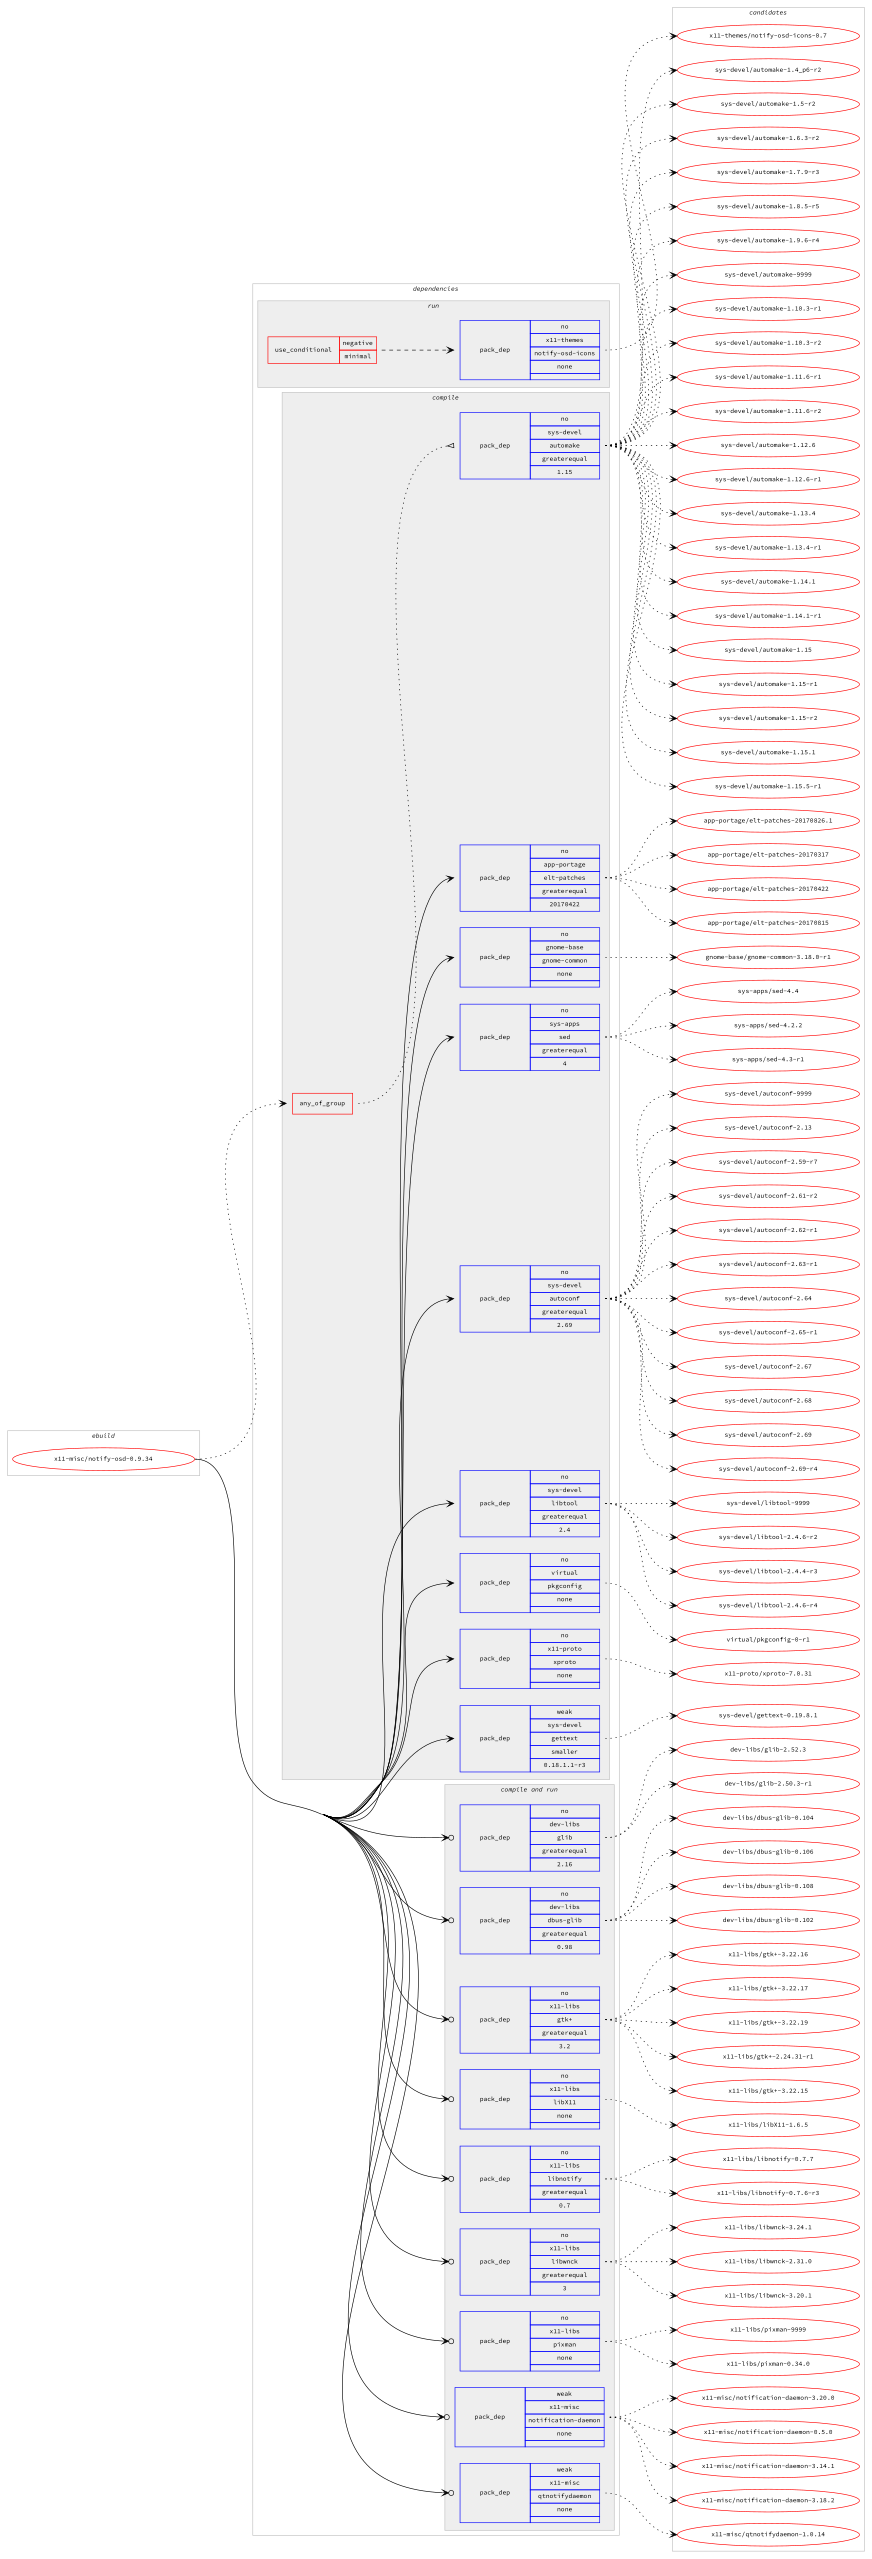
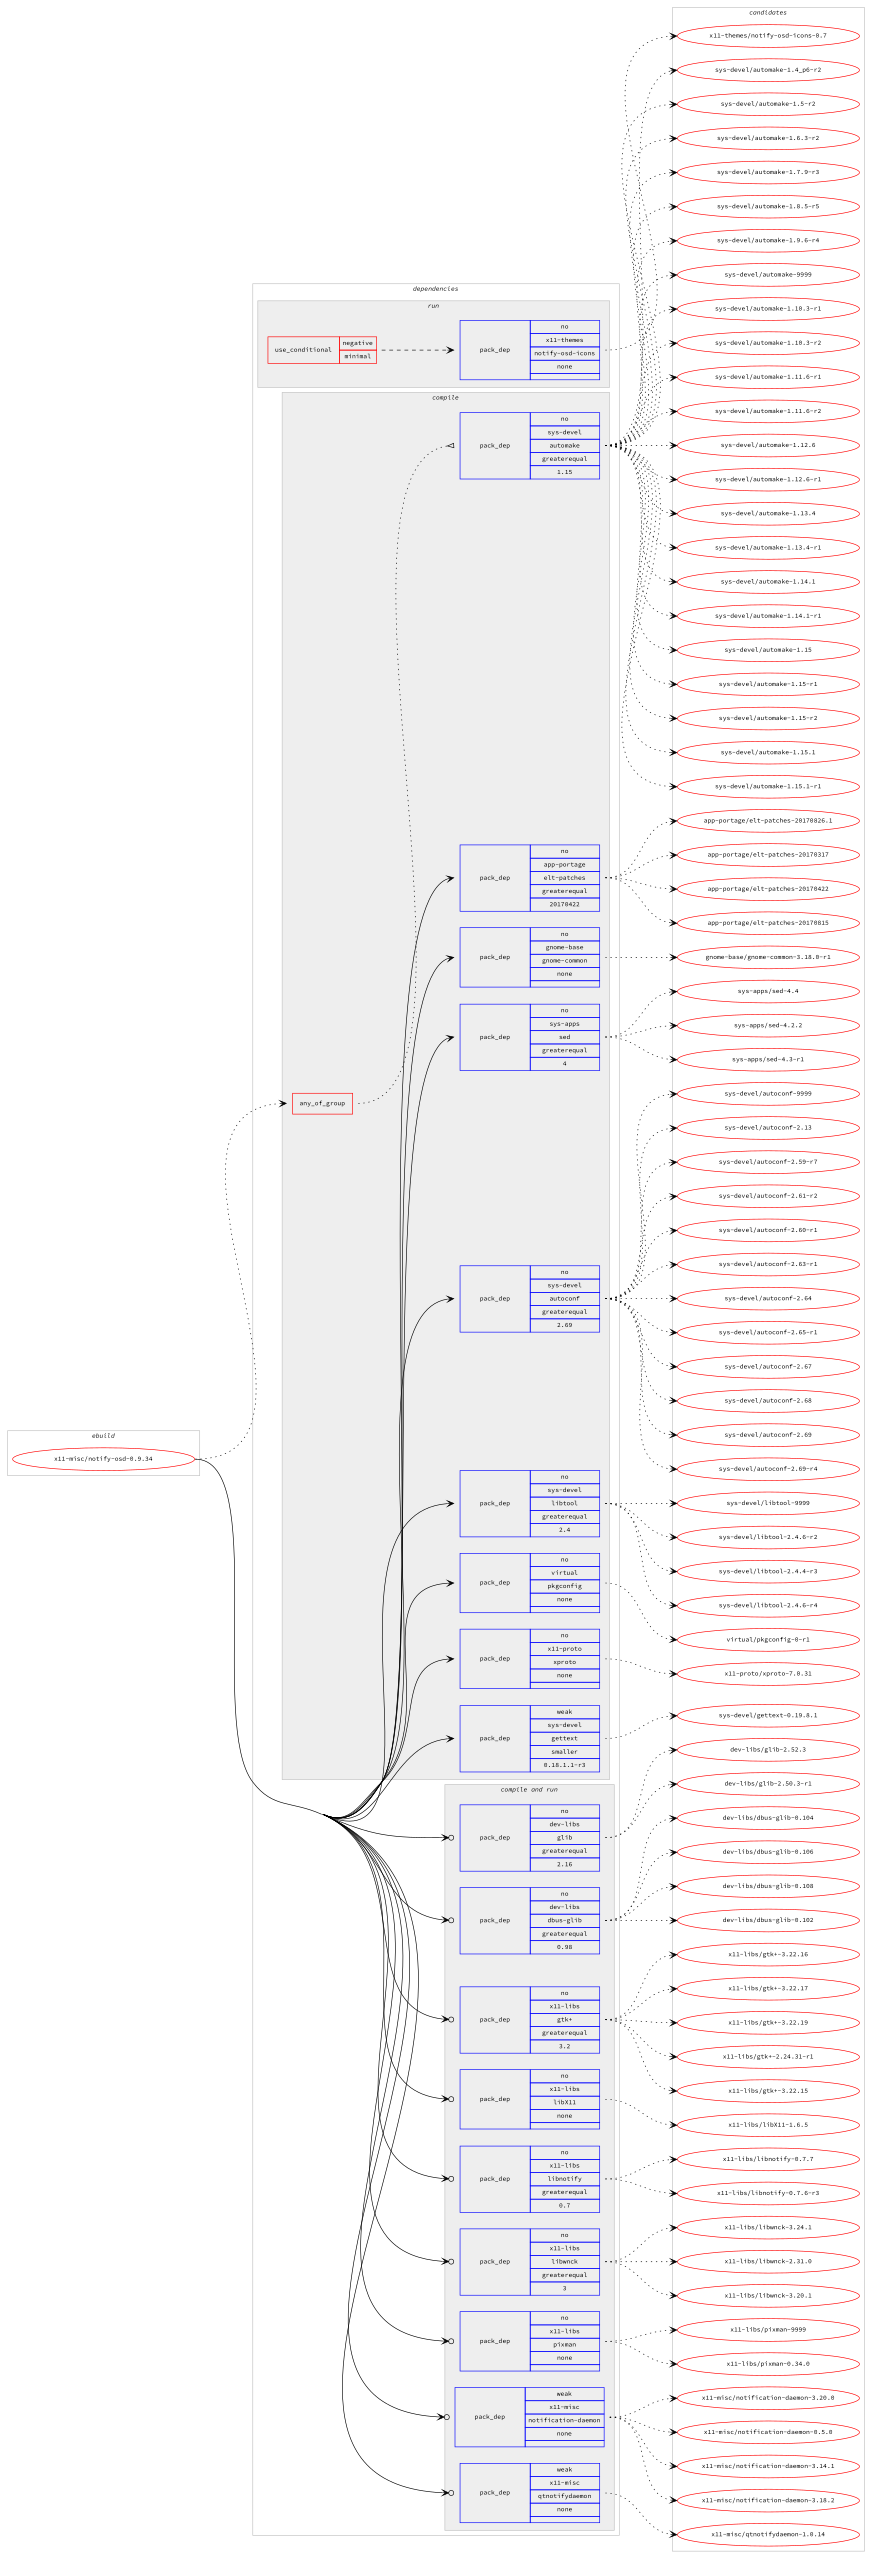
node "sys-devel/automake-1.15.5-r1": label "sys-devel/automake-1.15.5-r1" -> "sys-devel/automake-1.15.1-r1"
node "sys-devel/autoconf-2.62-r1": label "sys-devel/autoconf-2.62-r1" -> "sys-devel/autoconf-2.60-r1"
